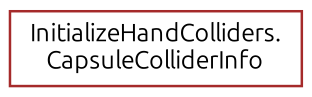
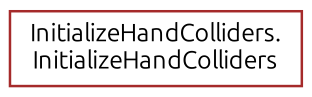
node "InitializeHandColliders. CapsuleColliderInfo": label "InitializeHandColliders. CapsuleColliderInfo" -> "InitializeHandColliders. InitializeHandColliders"
